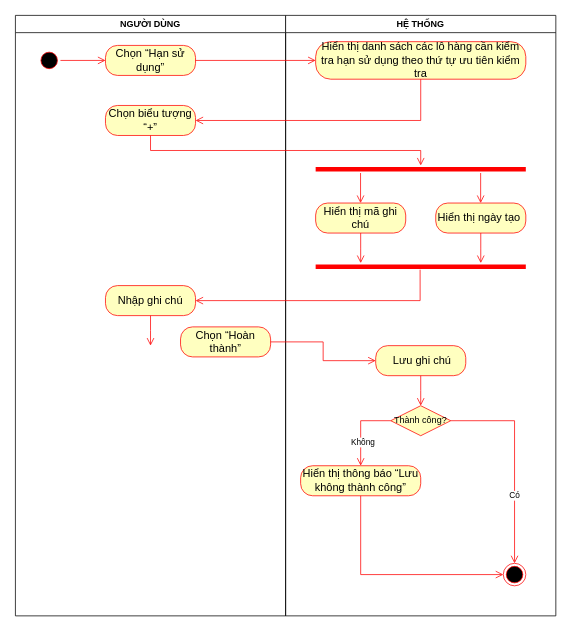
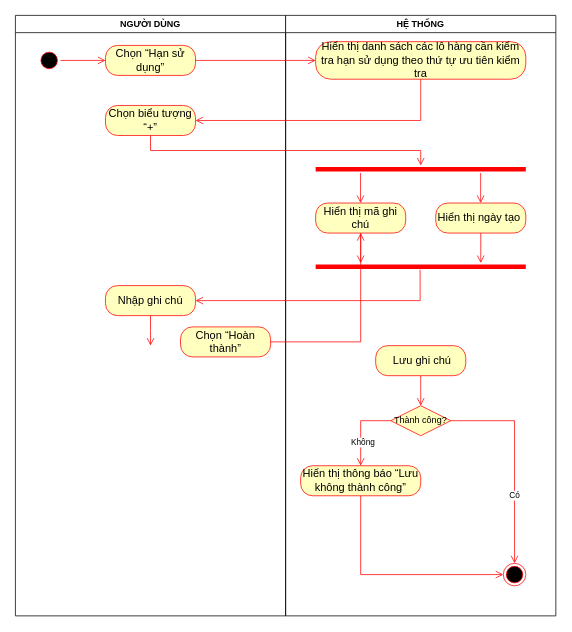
edge "Chọn “Hoàn thành”" -> "Lưu ghi chú": now "Chọn “Hoàn thành”" -> "Hiển thị mã ghi chú"
